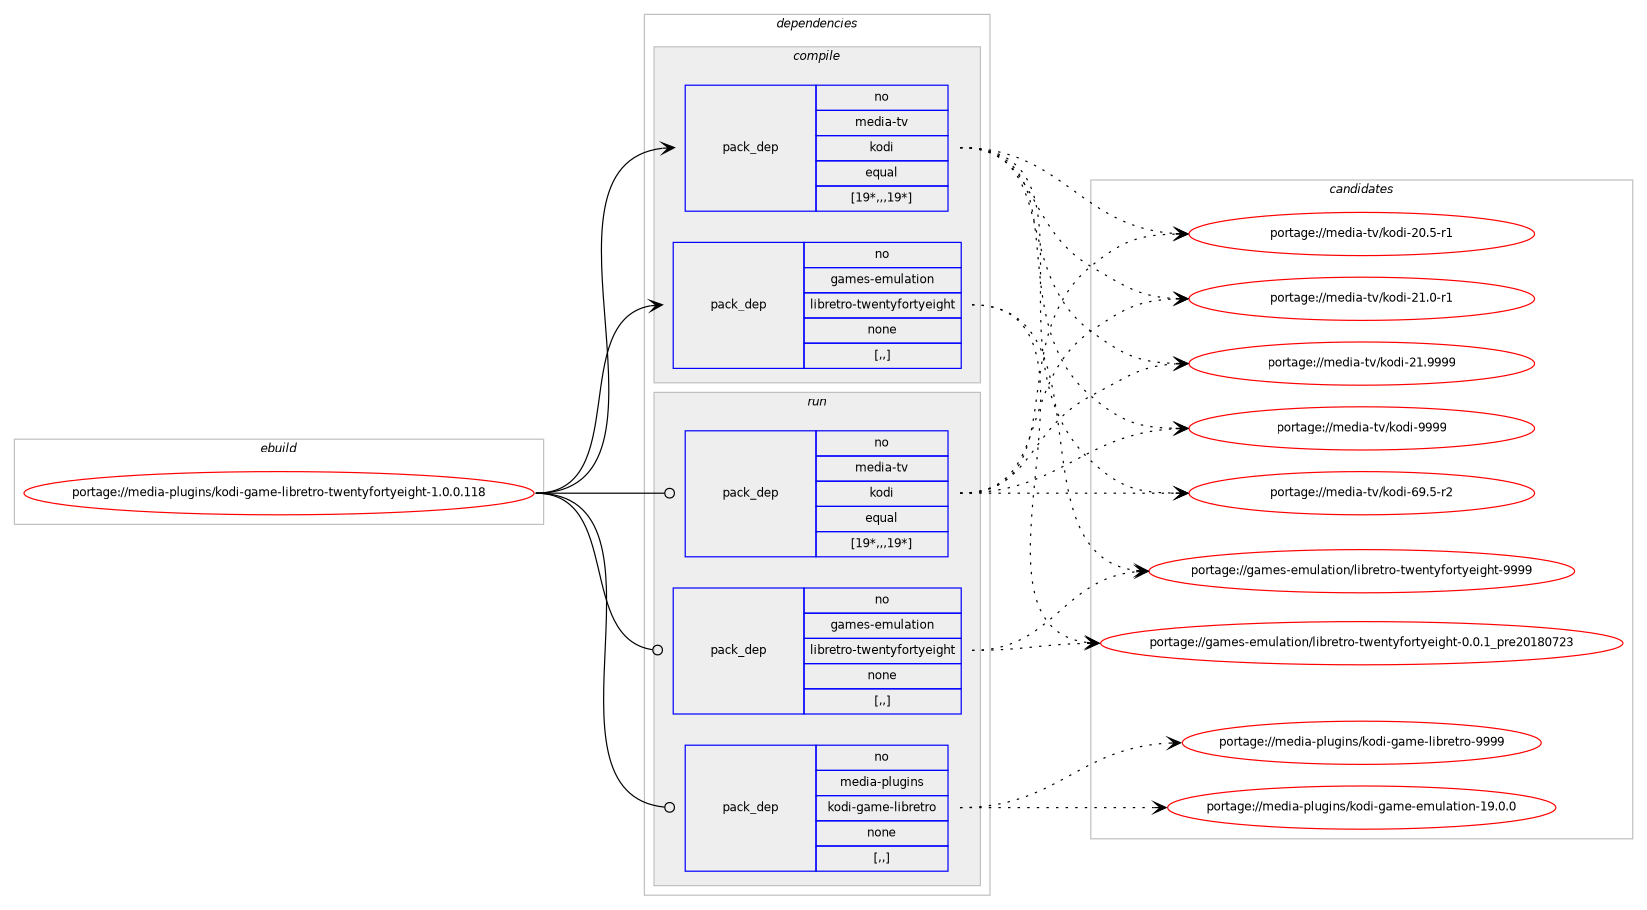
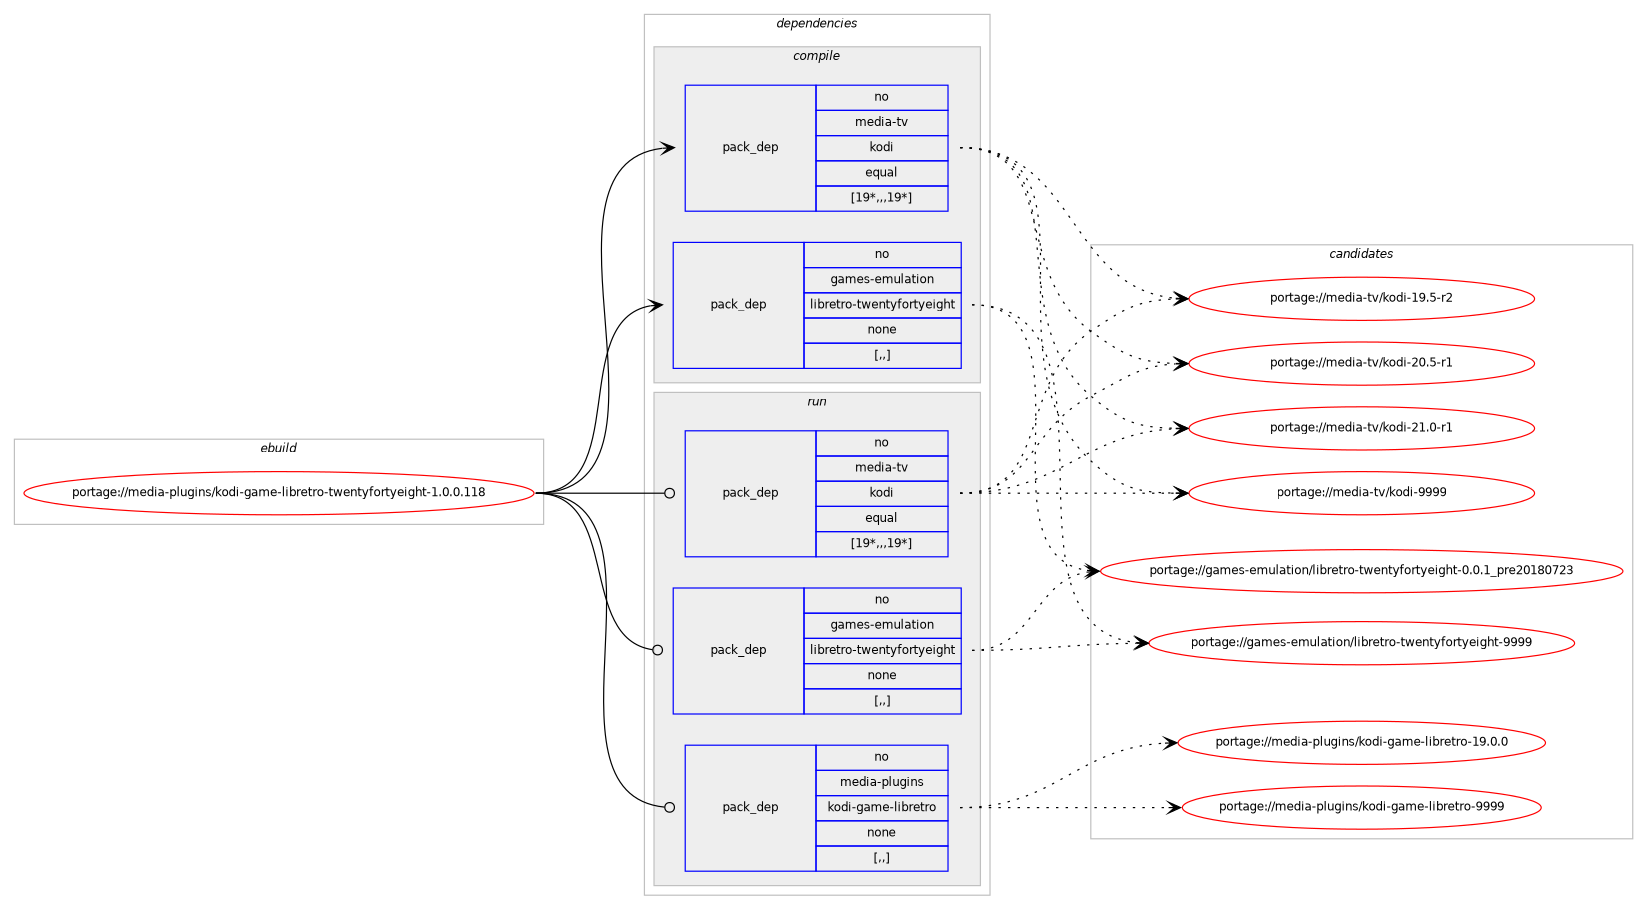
node "portage://media-tv/kodi-21.9999": removed
node "portage://media-tv/kodi-69.5-r2": label "portage://media-tv/kodi-69.5-r2" -> "portage://media-tv/kodi-19.5-r2"
node "portage://media-plugins/kodi-game-emulation-19.0.0": label "portage://media-plugins/kodi-game-emulation-19.0.0" -> "portage://media-plugins/kodi-game-libretro-19.0.0"
